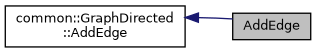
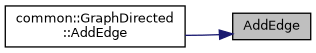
edge "AddEdge" -> "common::GraphDirected ::AddEdge": reversed
